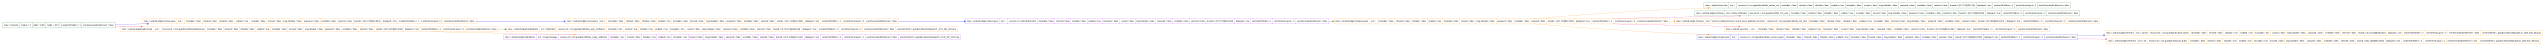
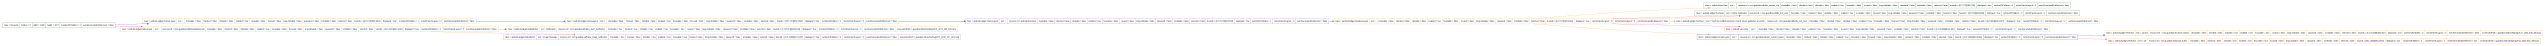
node "class = android.widget.RelativeLayout": text "numberOfChildren = 6" -> "numInParentLayout = 6"
